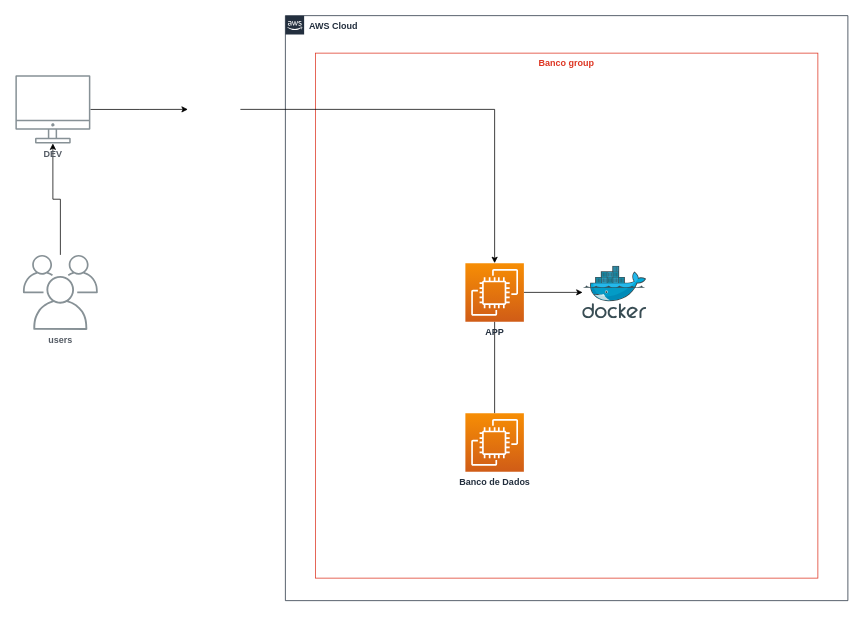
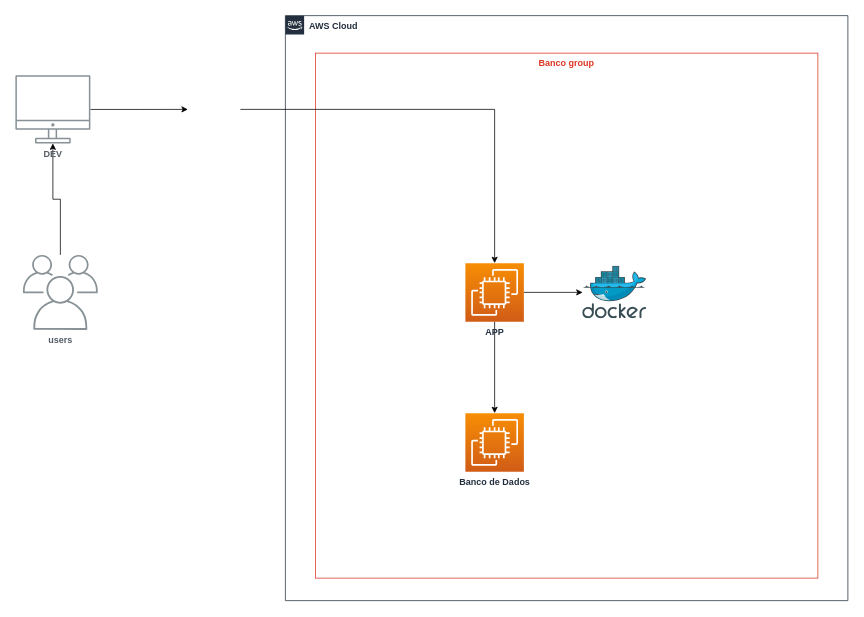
edge "APP" -- "Banco de Dados": arrowhead none -> classic
